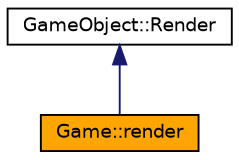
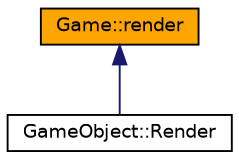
edge "Game::render" -> "GameObject::Render": reversed
